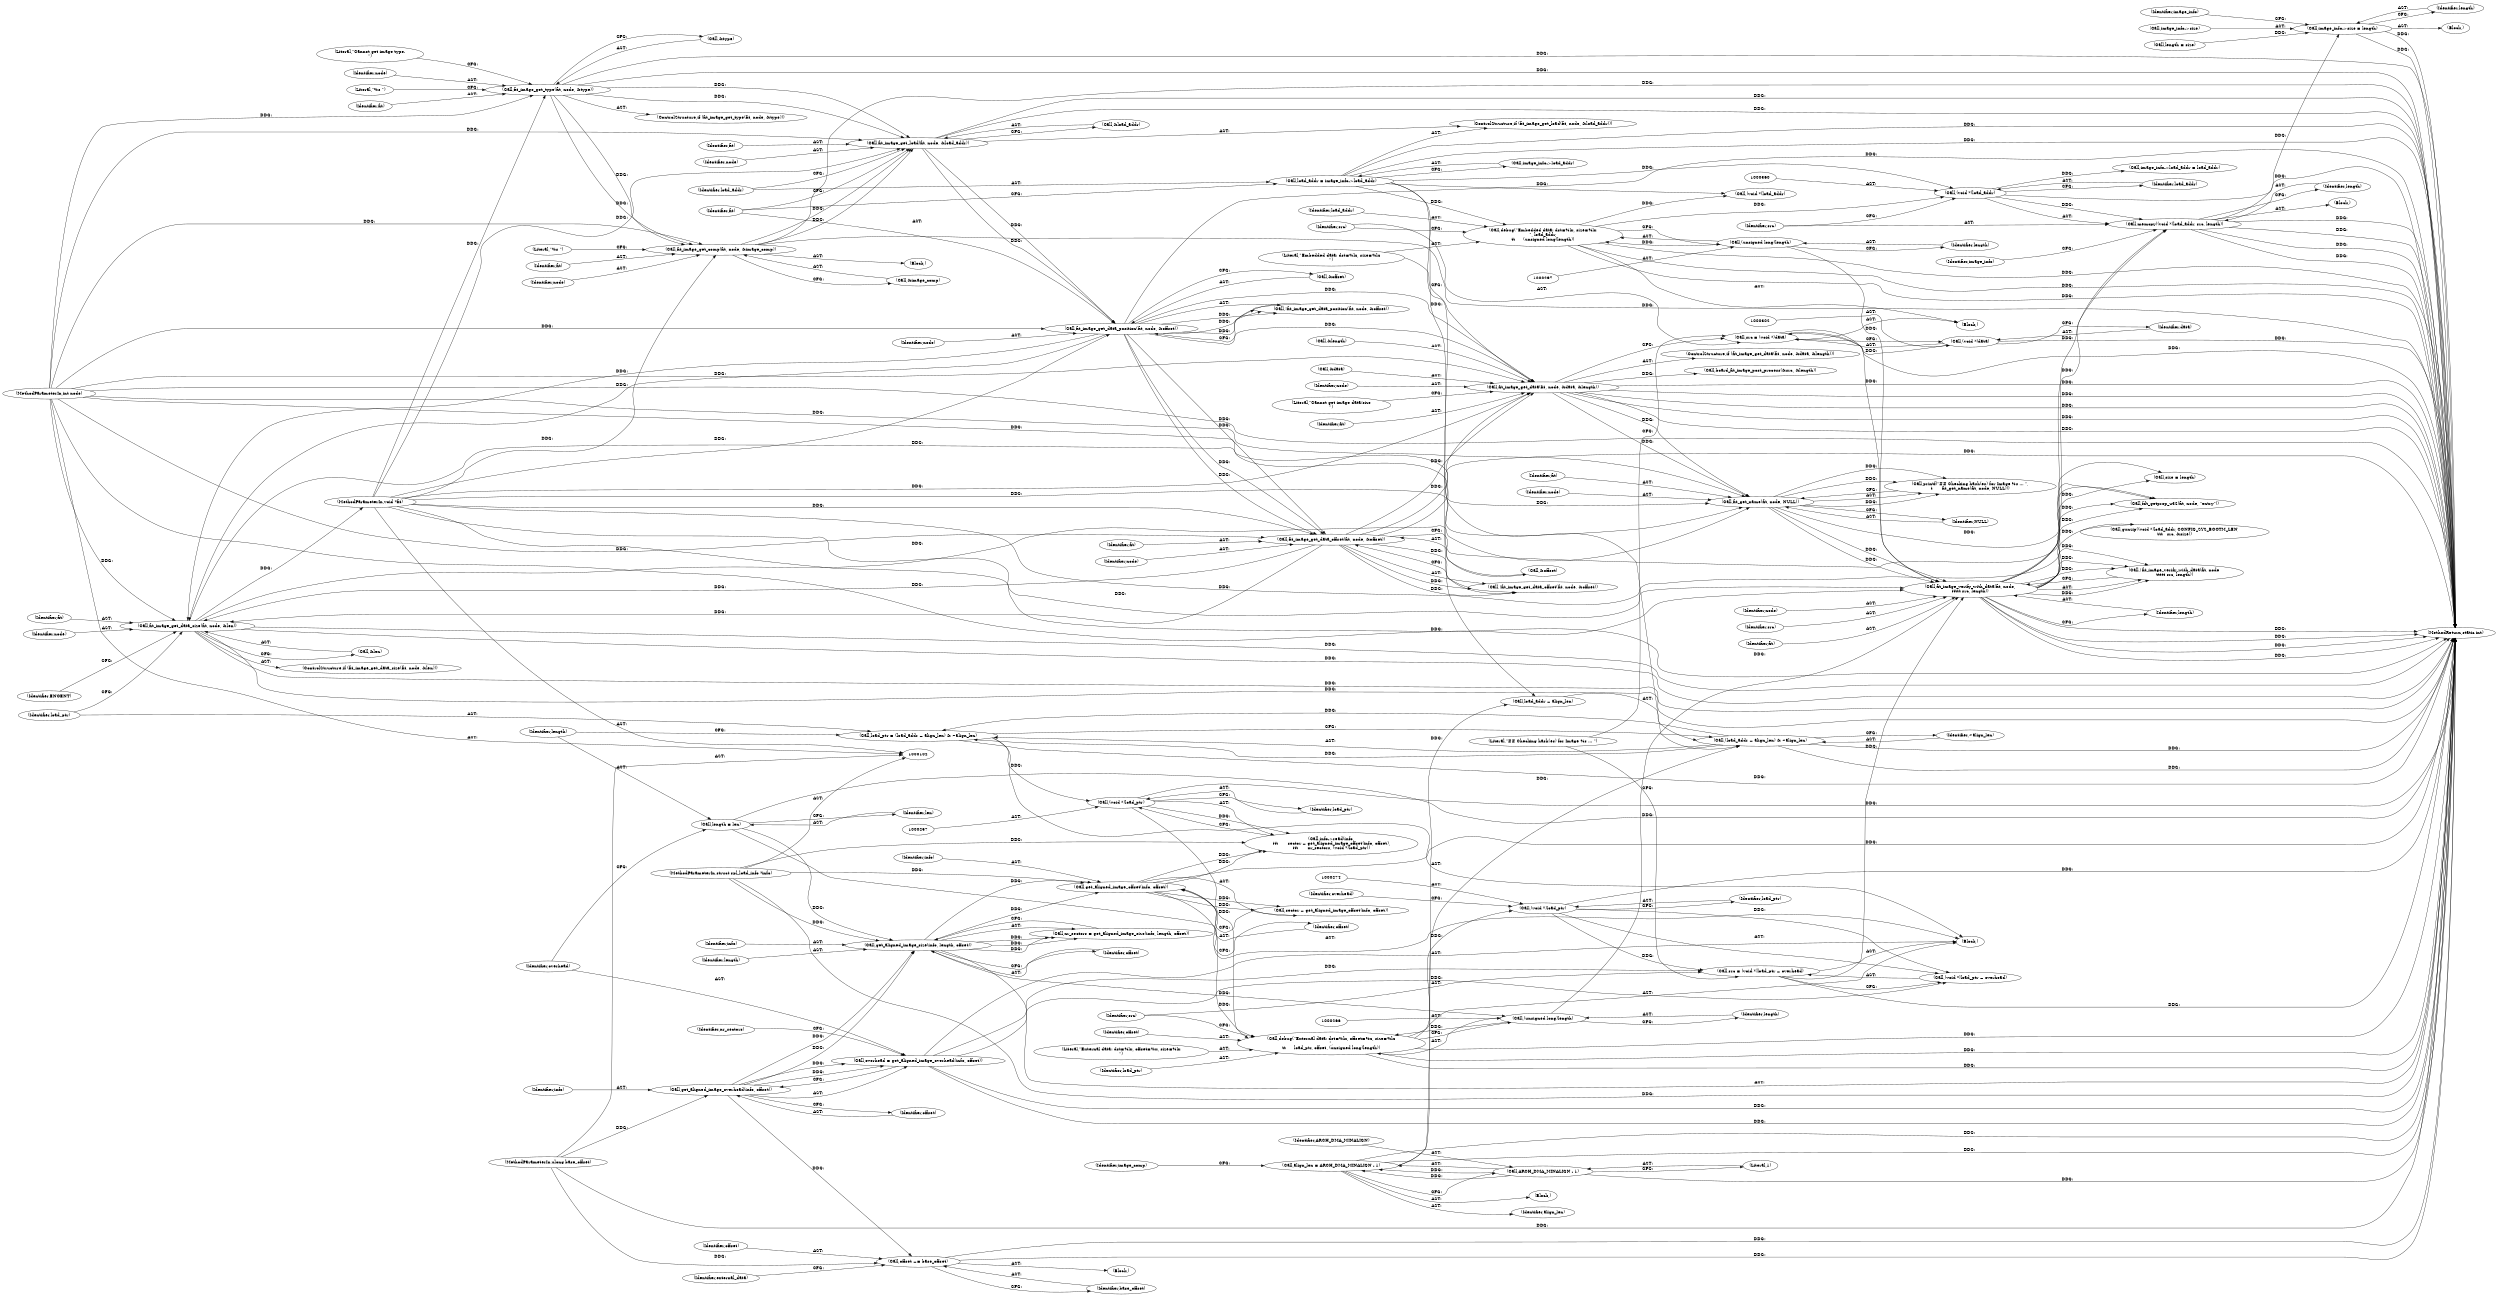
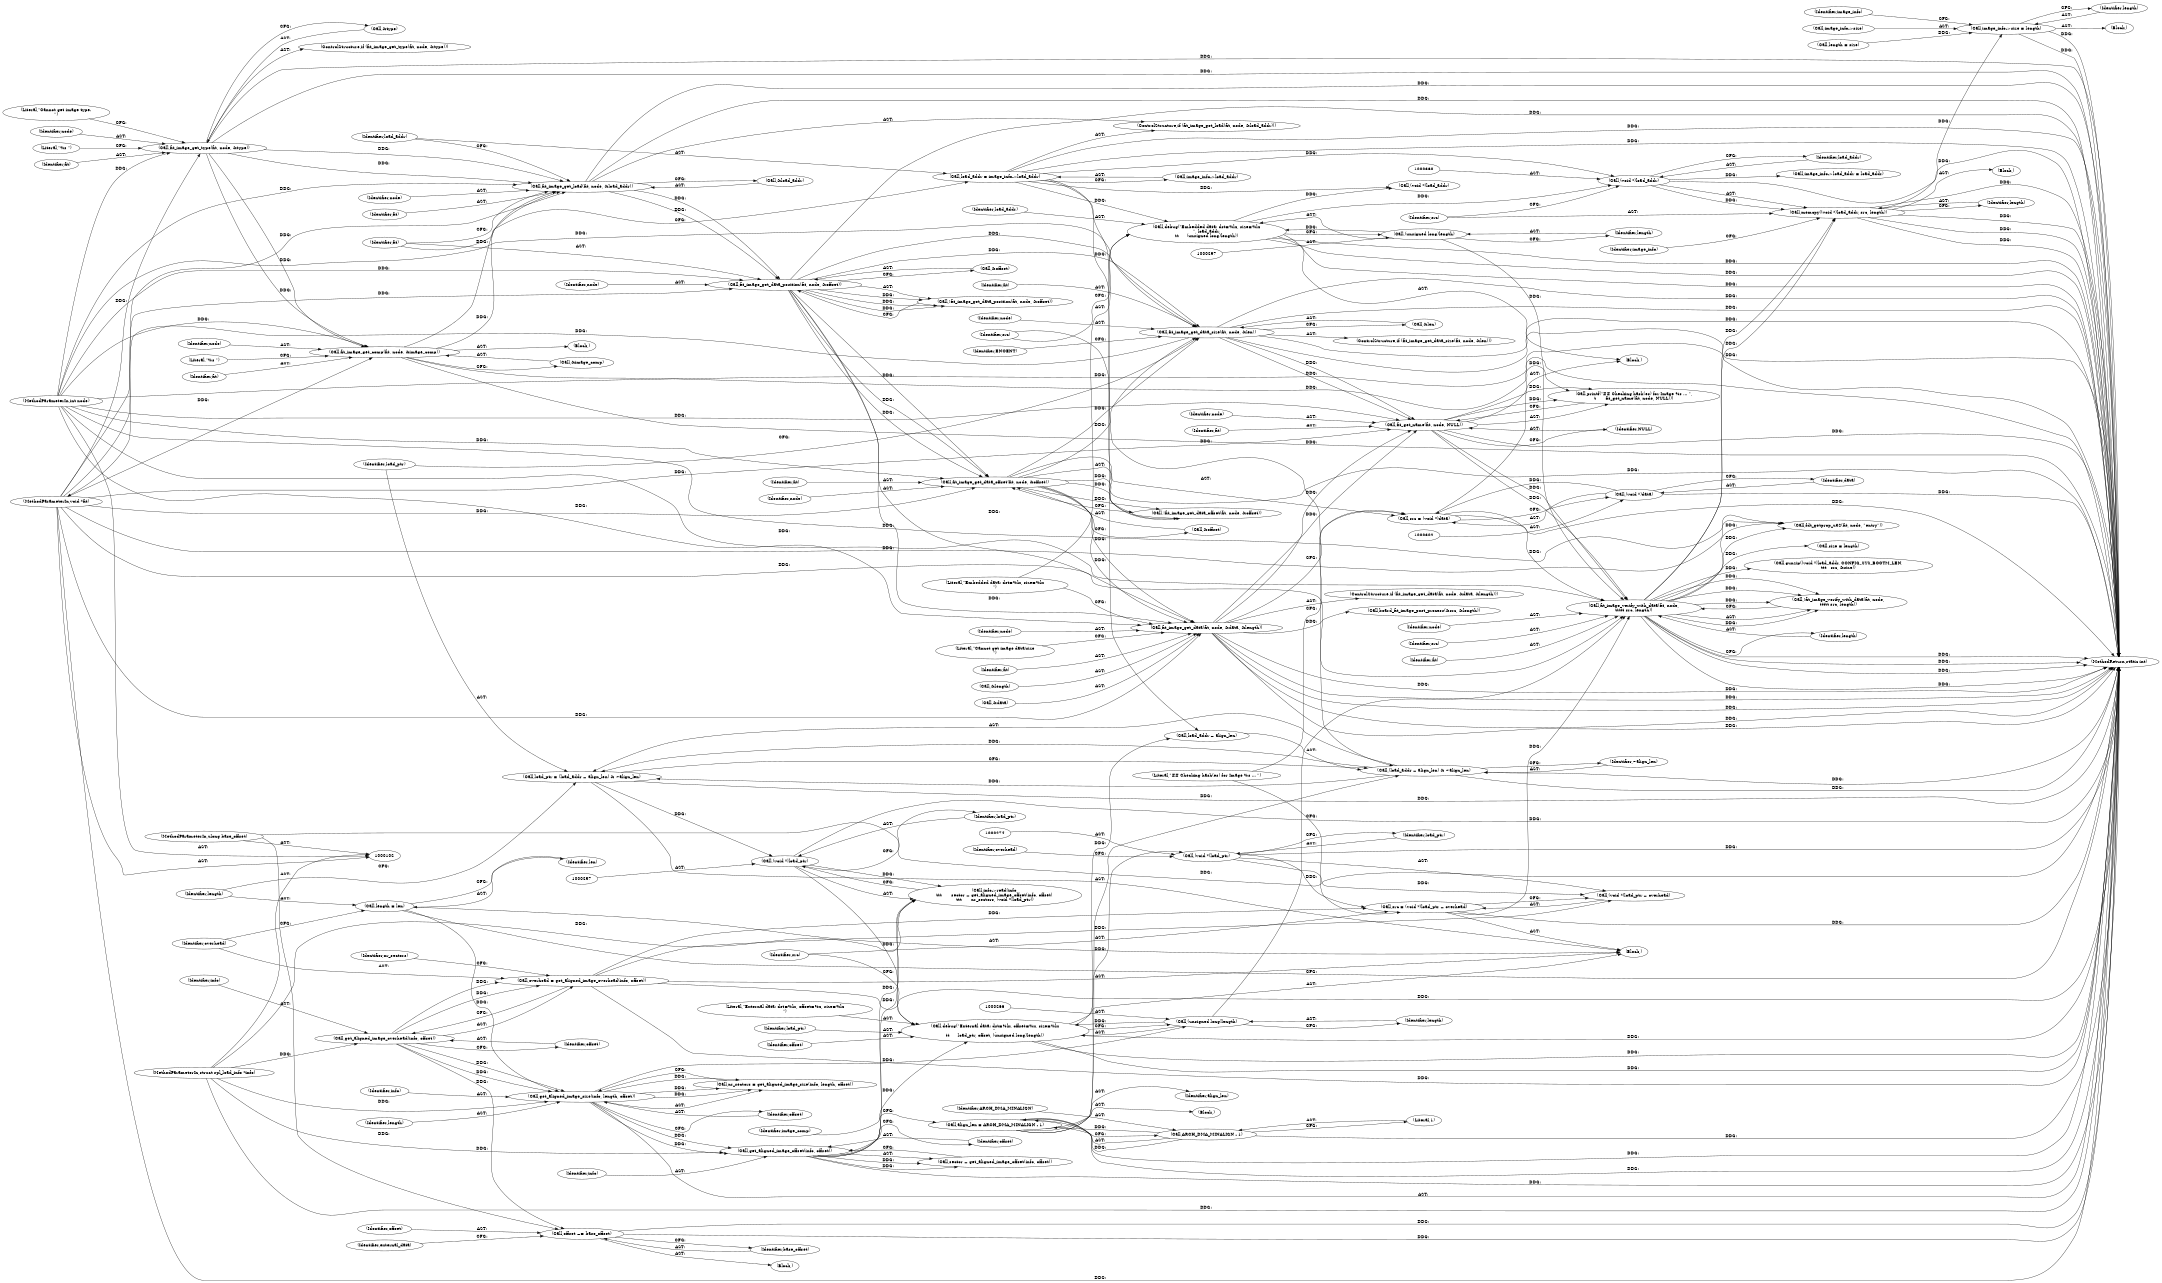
edge "(Call,fit_get_name(fit, node, NULL))" -> "(Call,size = length)": now "(Call,fit_get_name(fit, node, NULL))" -> "(MethodReturn,static int)"
edge "(Call,length = len)" -> "(MethodReturn,static int)": label "DDG: " -> "CFG: "
edge "(MethodParameterIn,ulong base_offset)" -> "(Call,get_aligned_image_overhead(info, offset))": now "(MethodParameterIn,struct spl_load_info *info)" -> "(Call,get_aligned_image_overhead(info, offset))"
